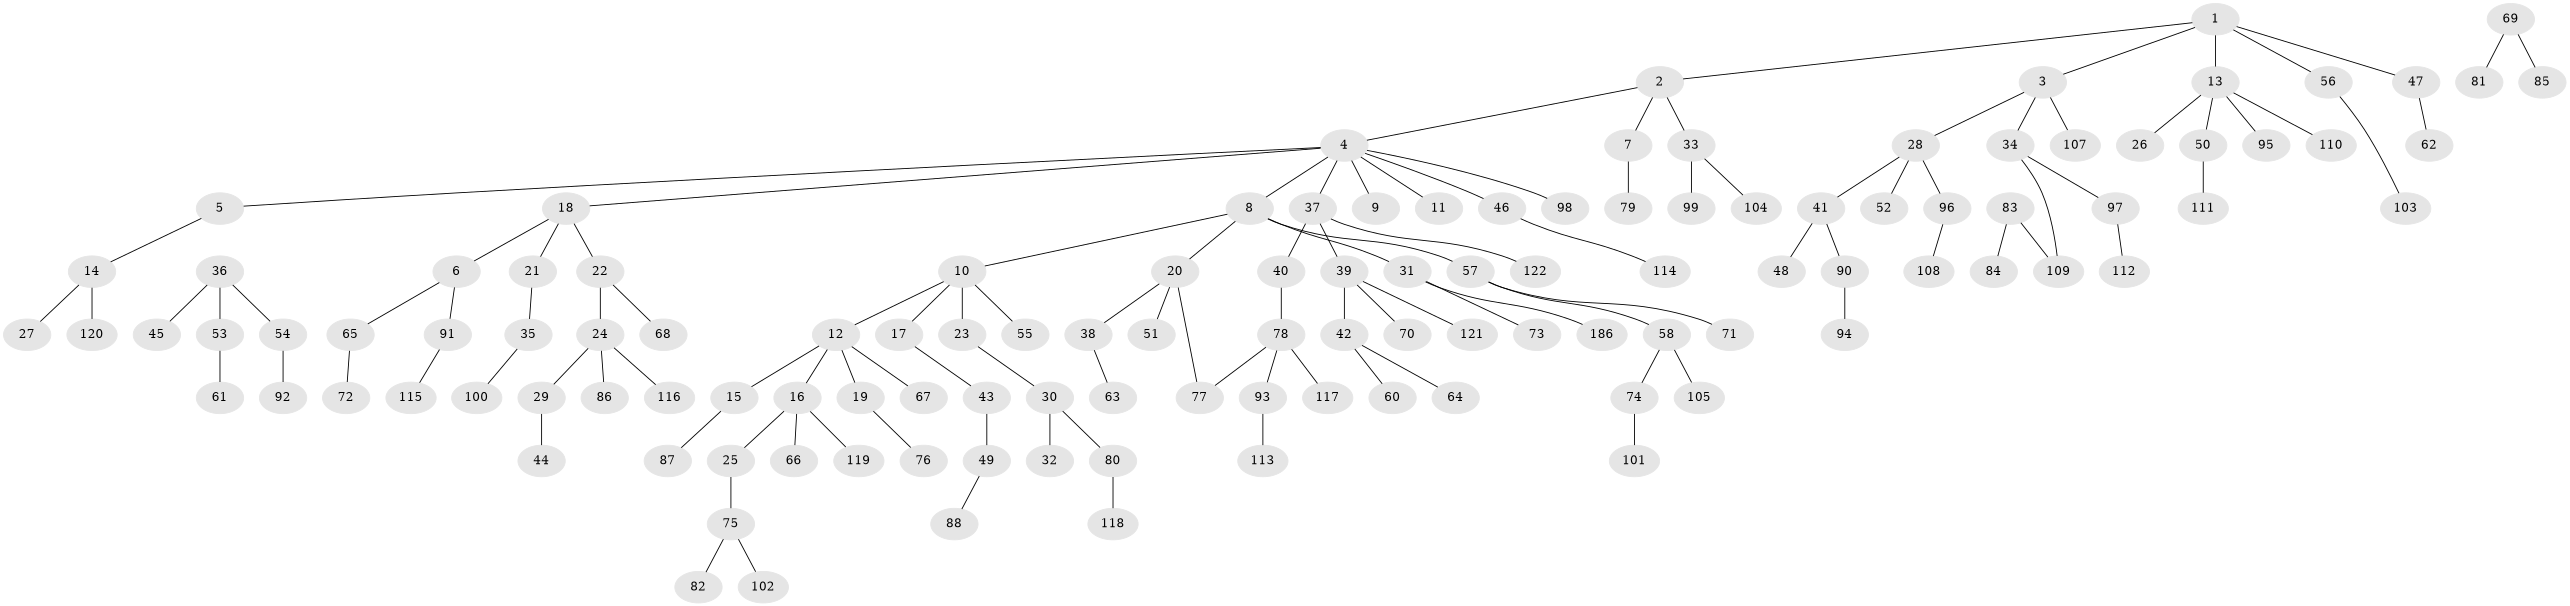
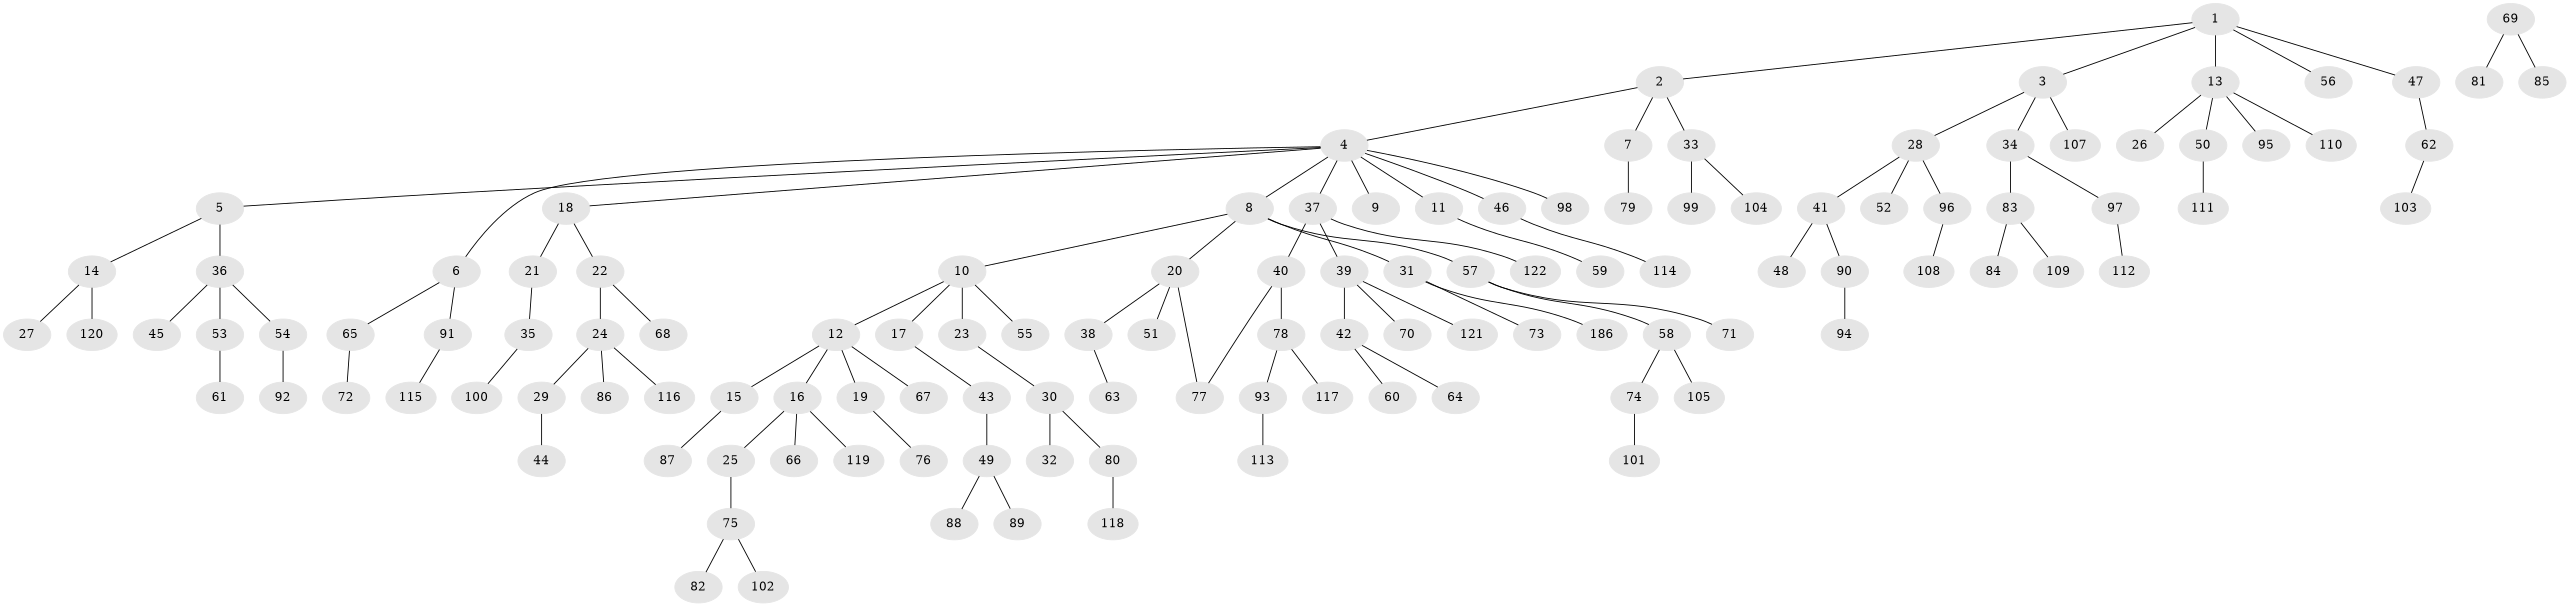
edge "56" -- "103": now "62" -- "103"
edge "34" -- "109": now "34" -- "83"
edge "5" -- "36": added
edge "18" -- "6": now "4" -- "6"
node "59": added
edge "78" -- "77": now "40" -- "77"
node "89": added
